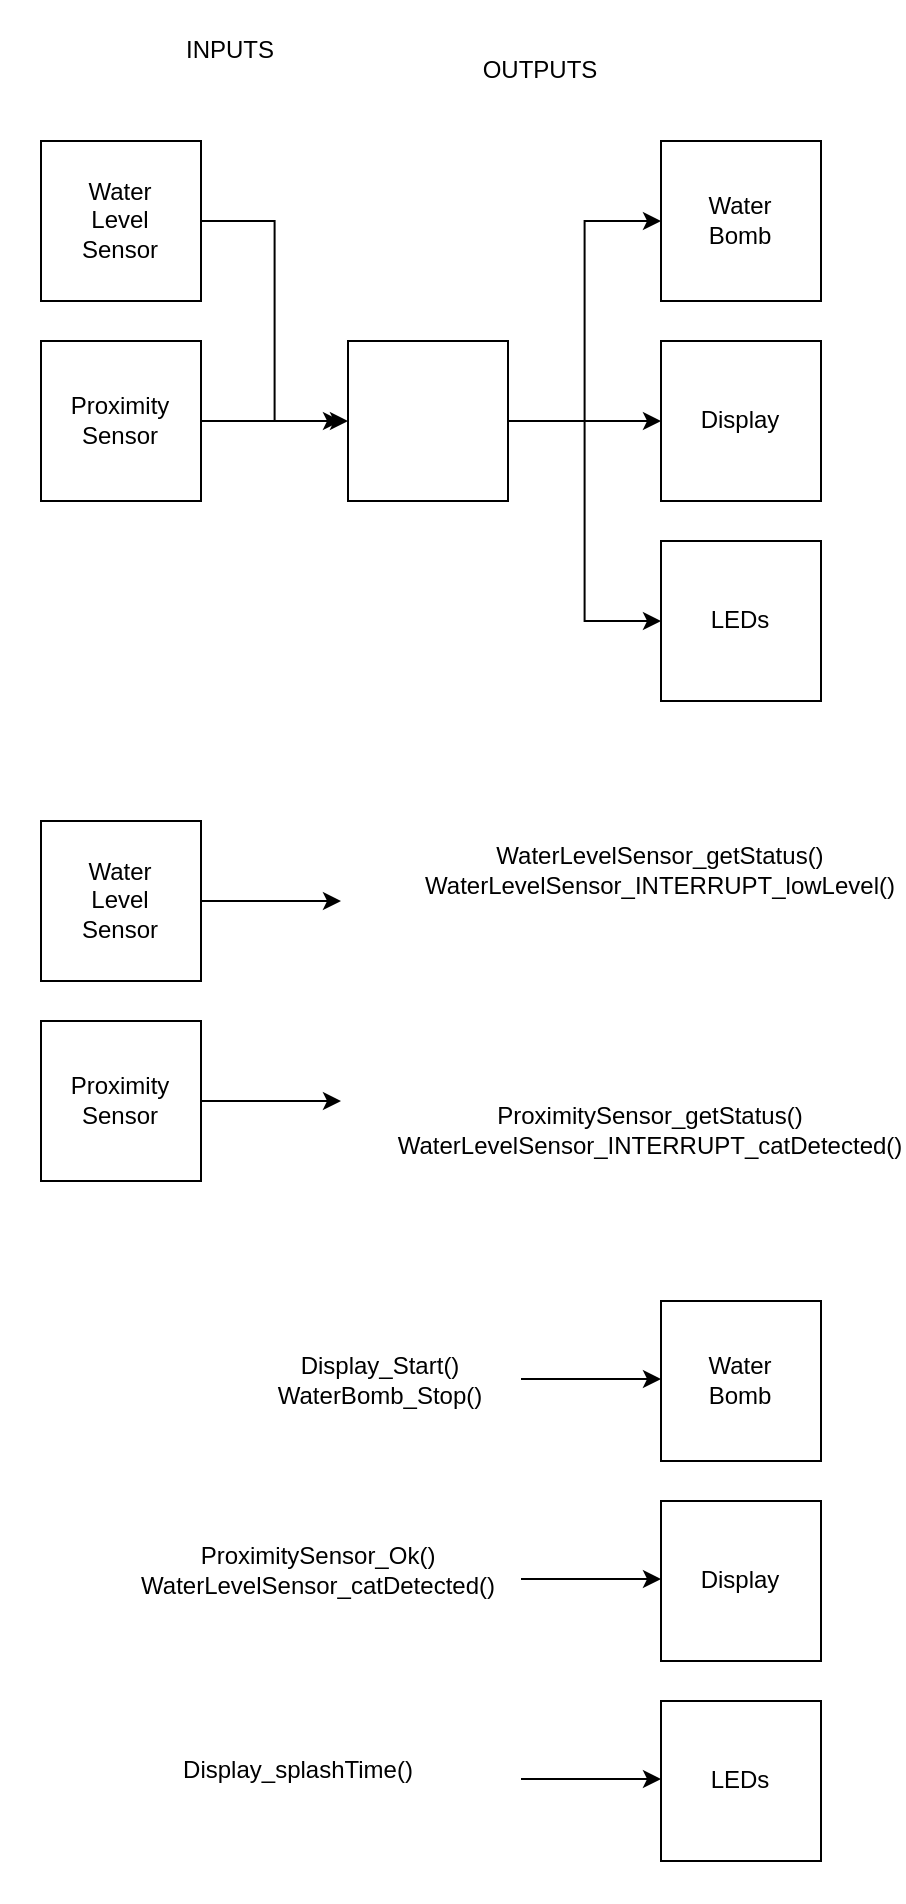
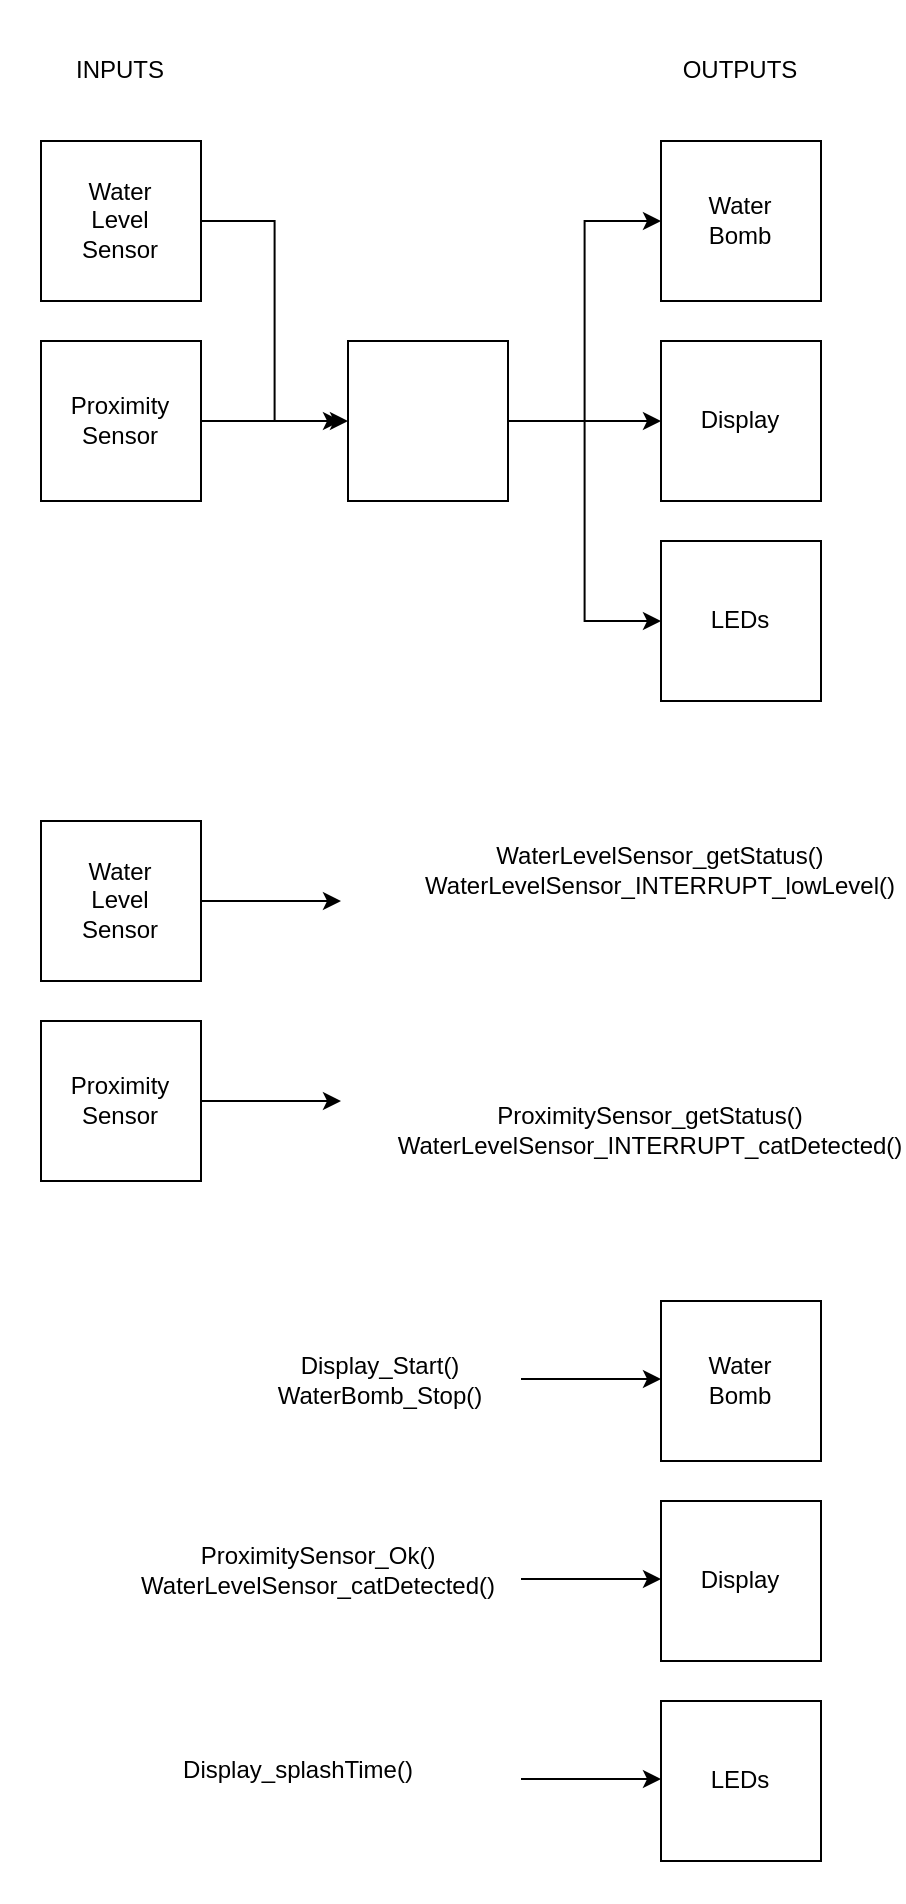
node "INPUTS": moved (231, 51) -> (121, 71)
node "OUTPUTS": moved (541, 71) -> (741, 71)
